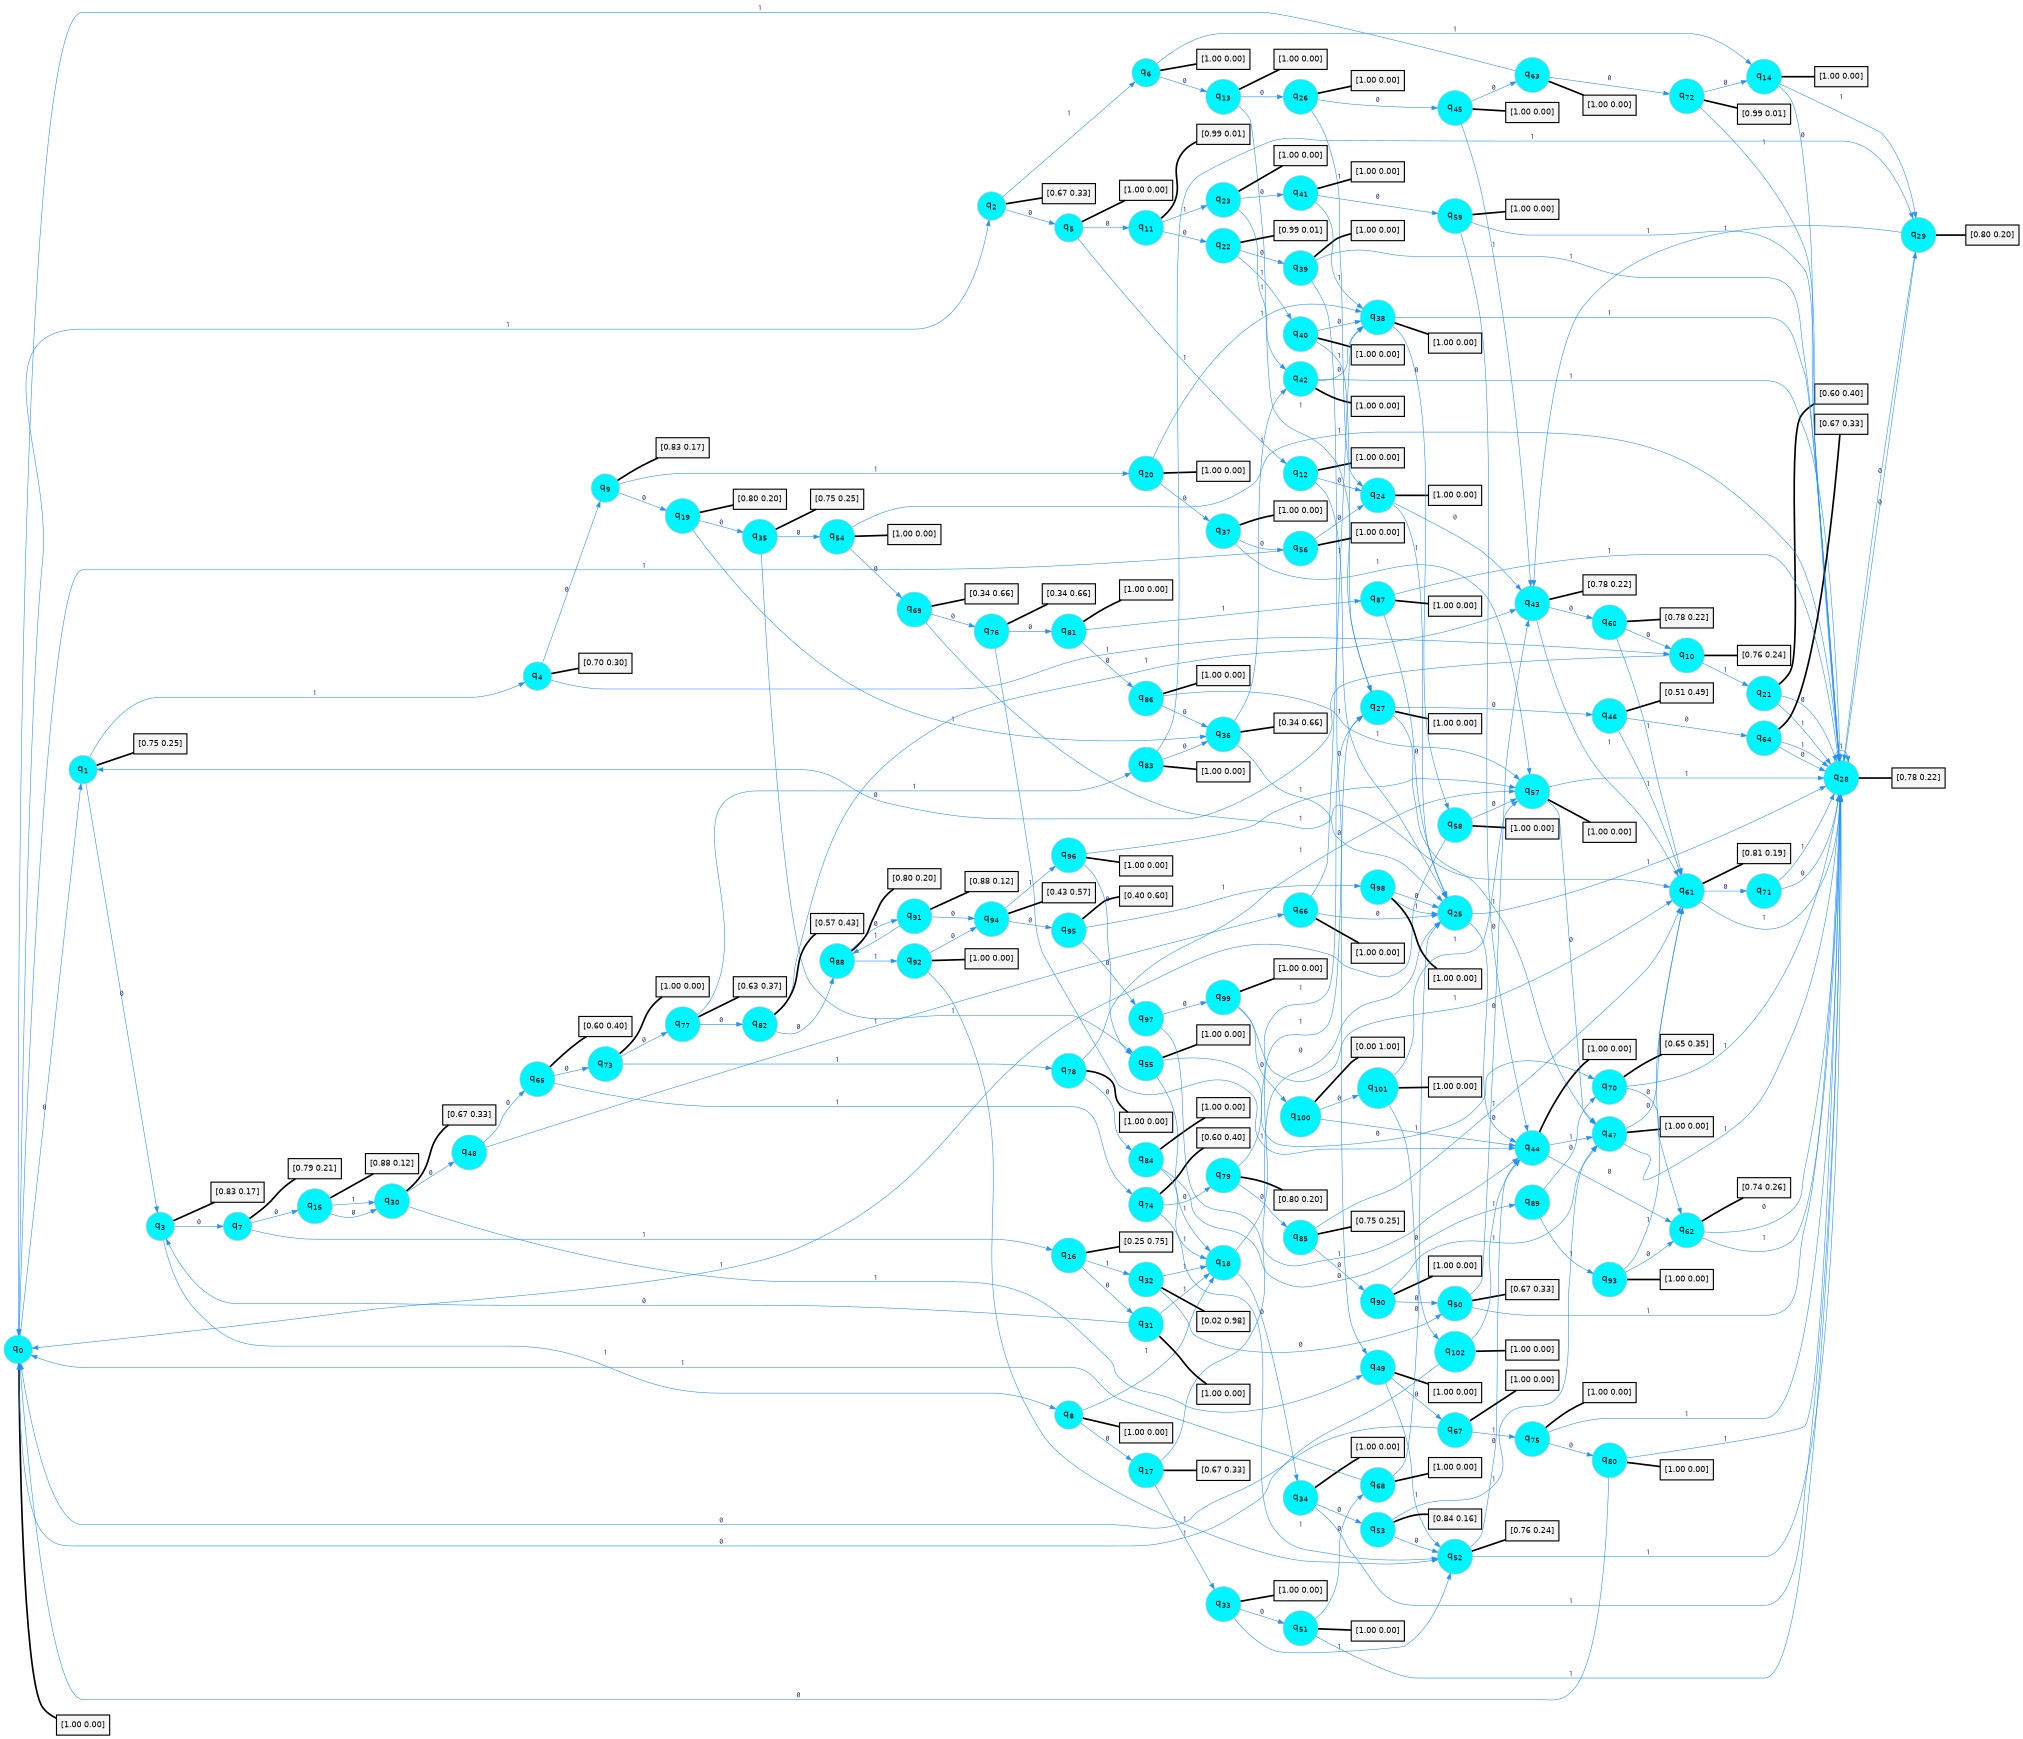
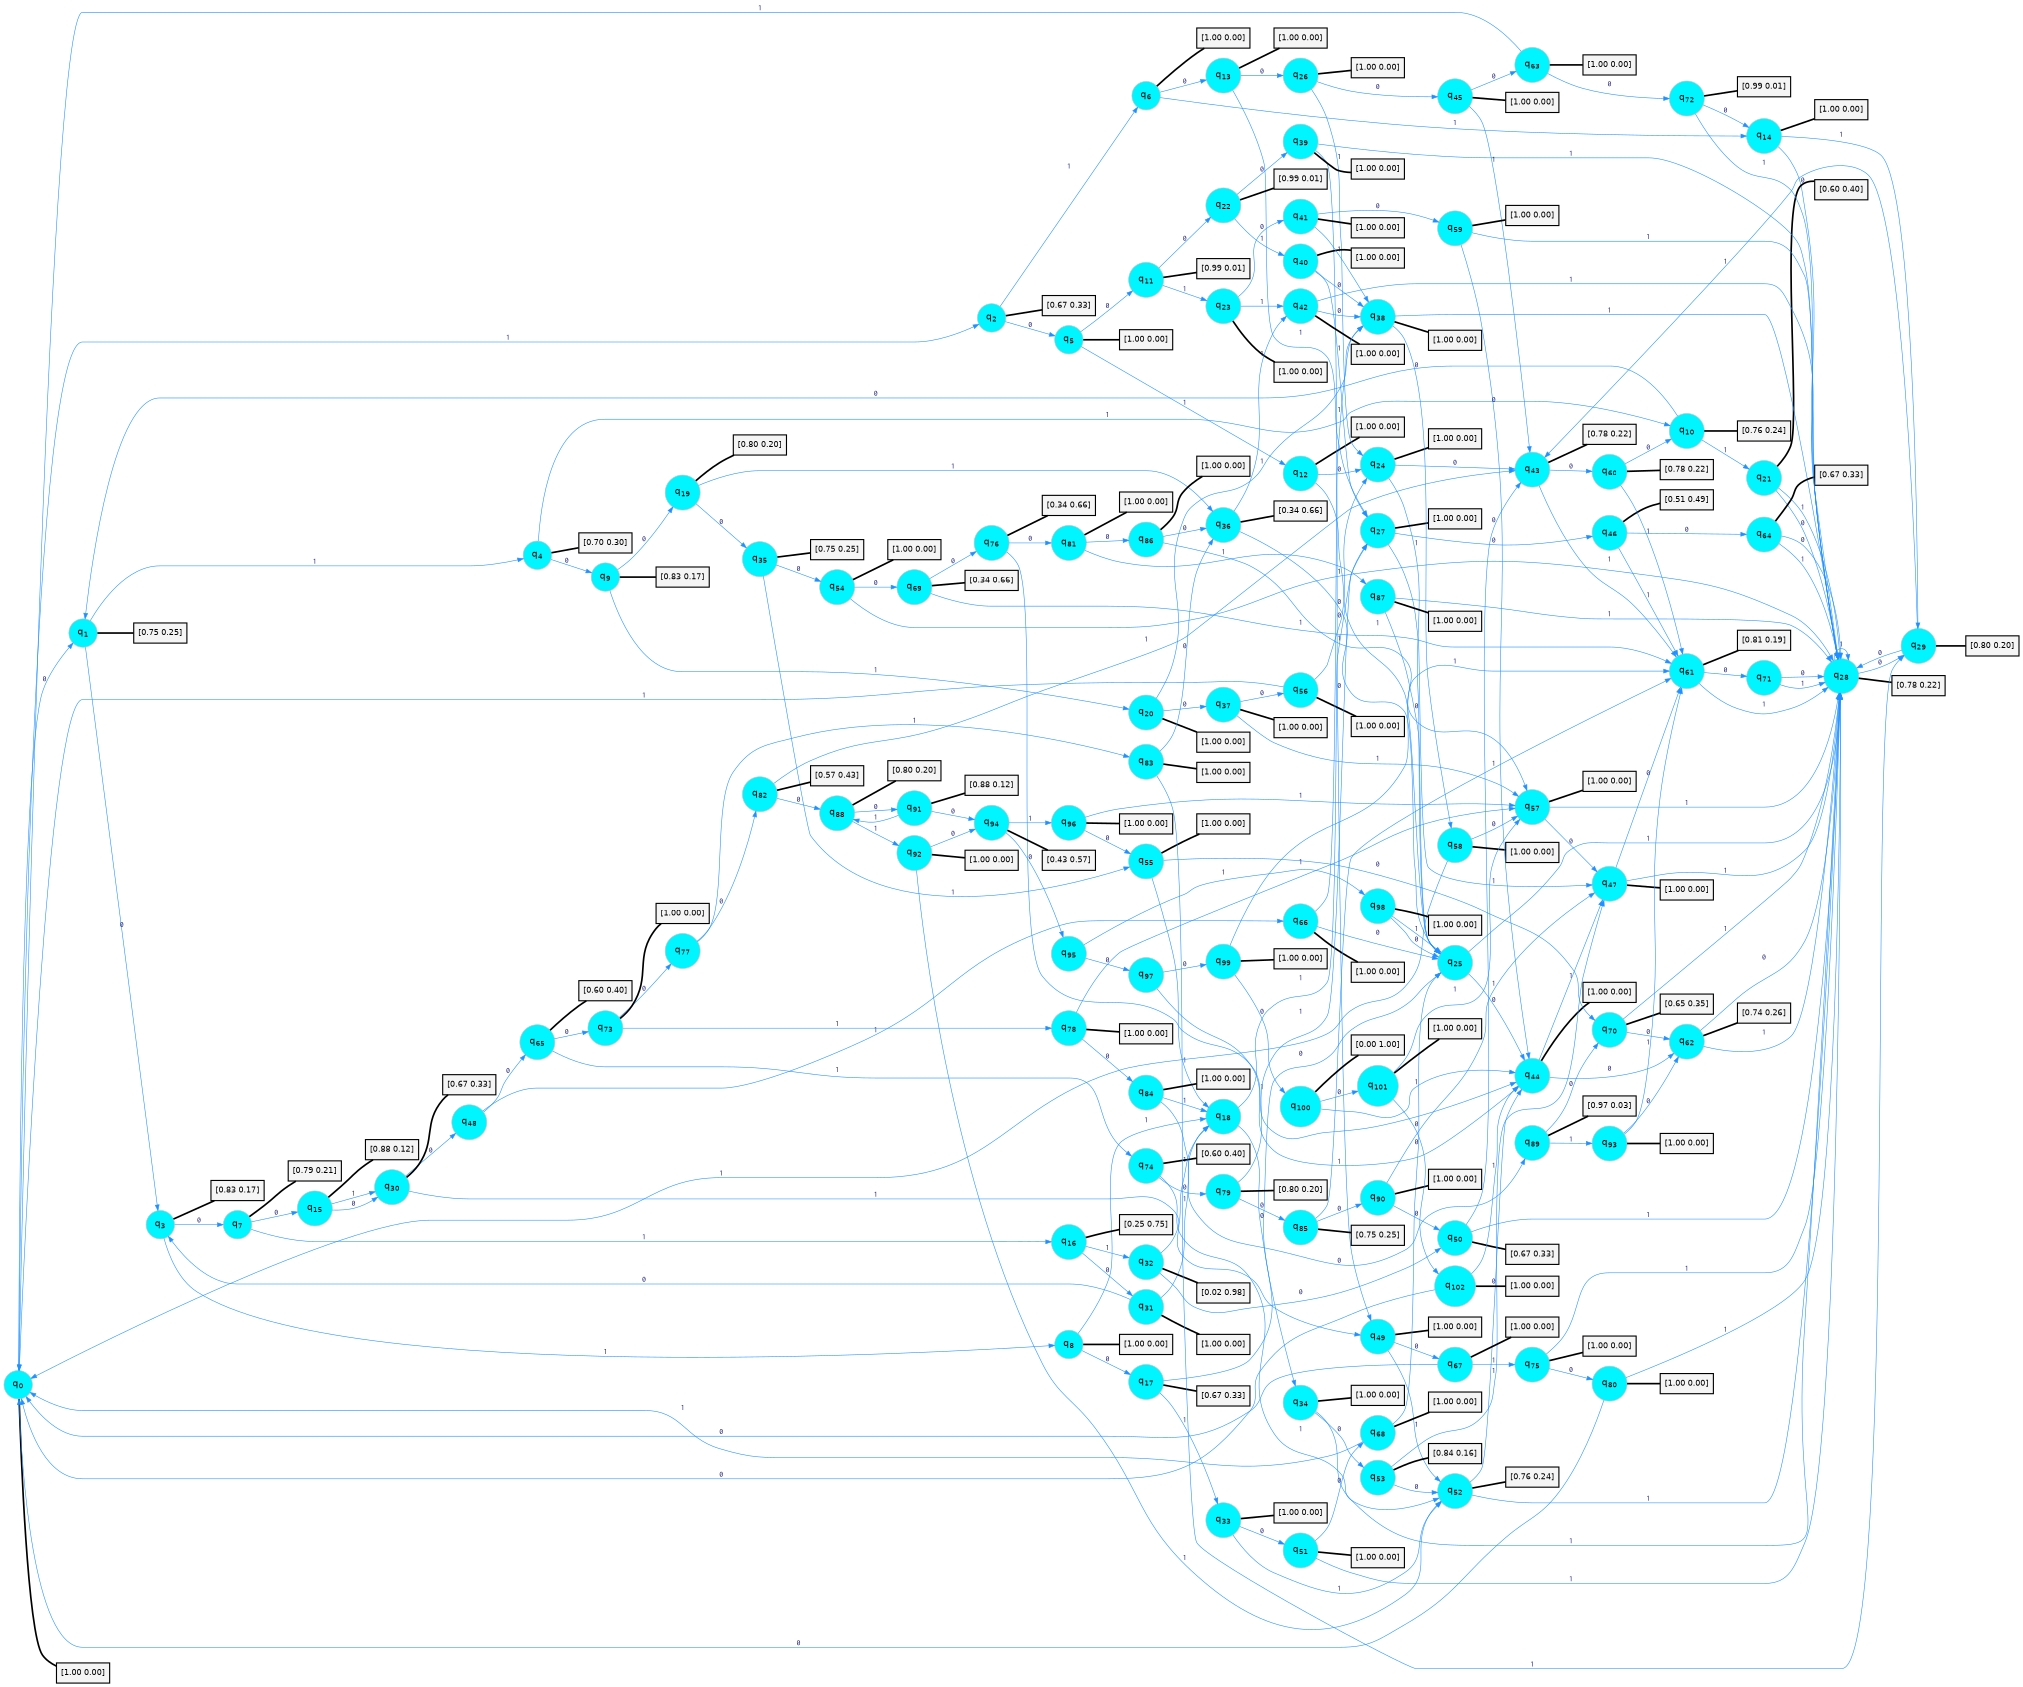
node "[0.40 0.60]": removed
node "[0.63 0.37]": removed
node "[0.97 0.03]": added
